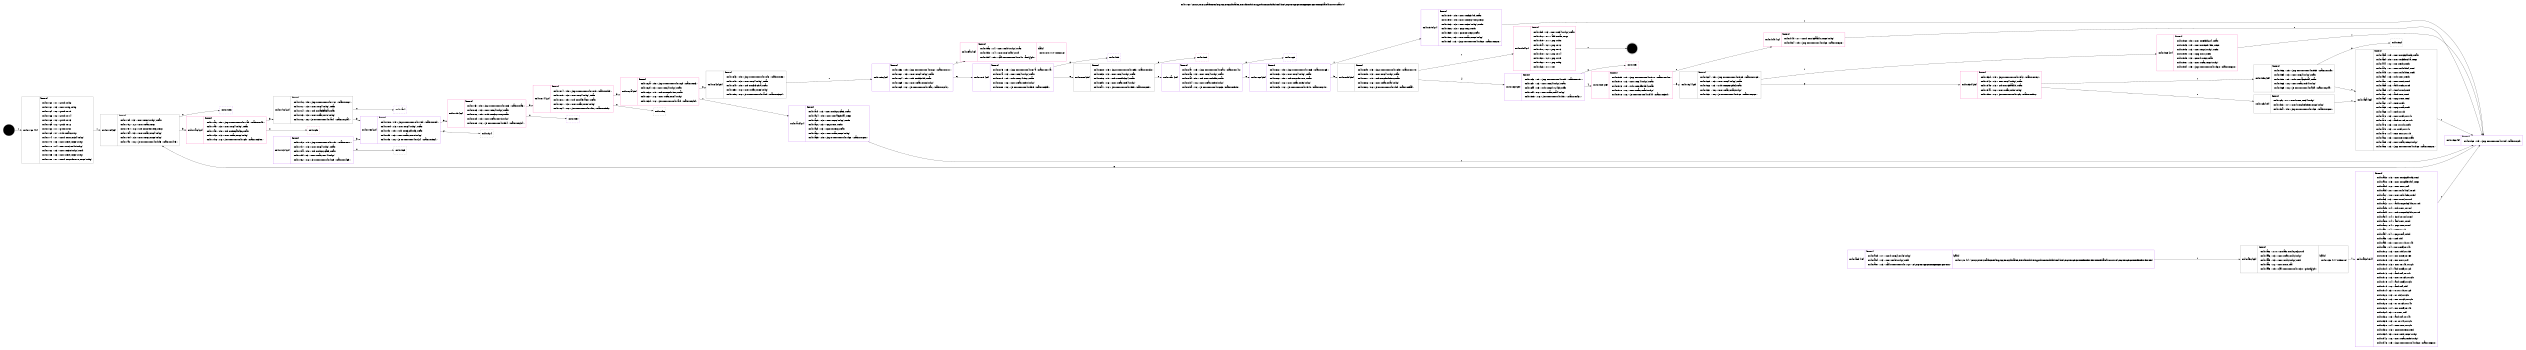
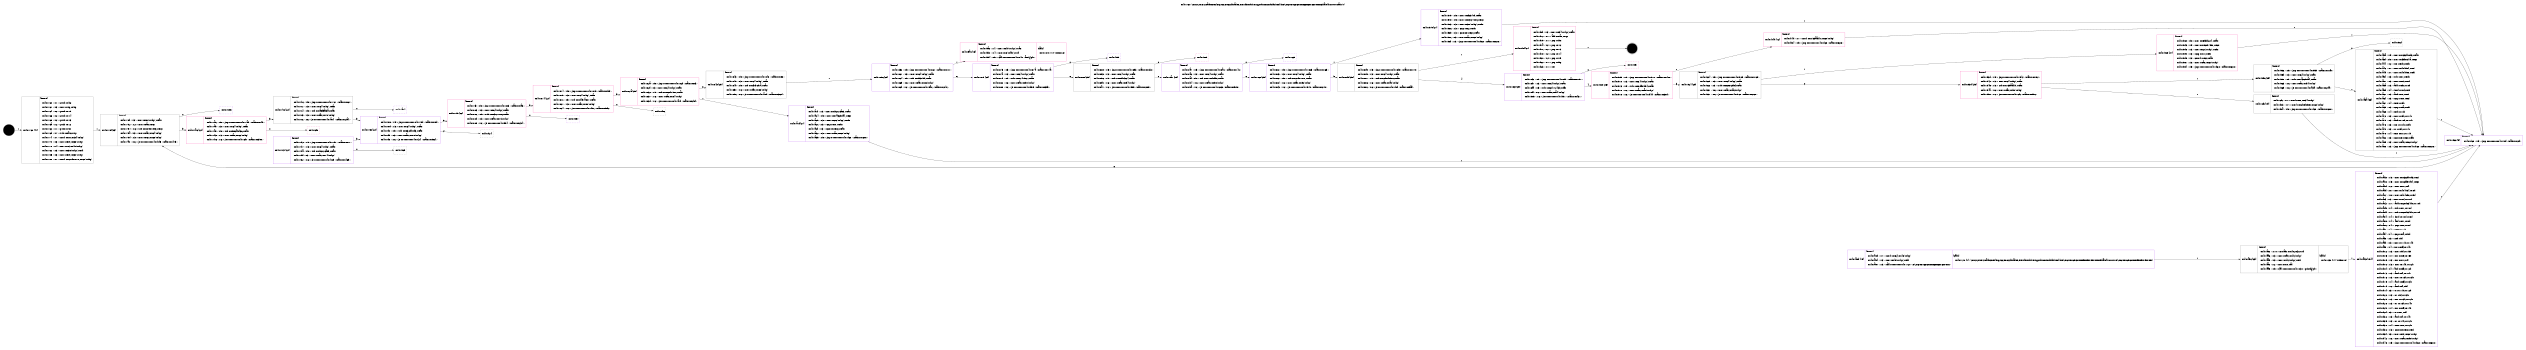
edge "0x401cfc [19]" -> "0x401a3a [83]": now "0x401cfc [19]" -> "0x401d68 [5]"
